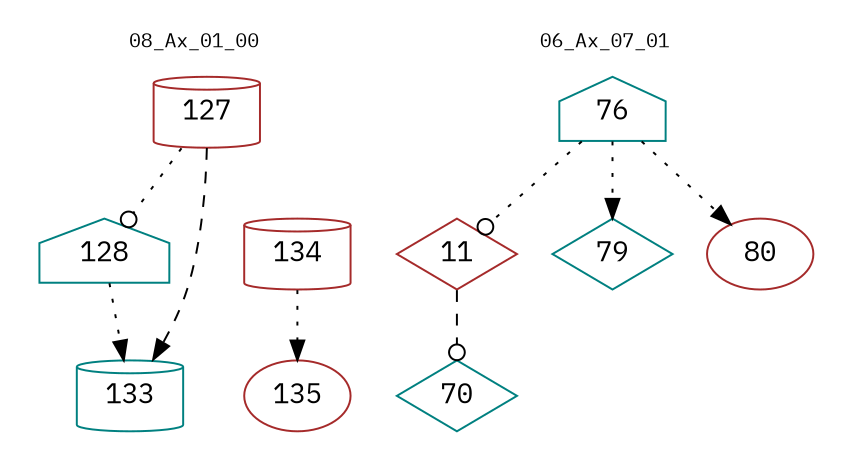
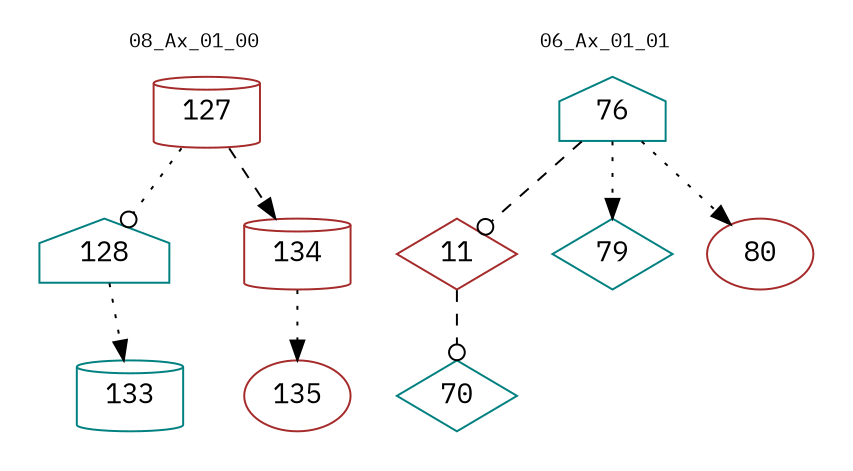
cluster "06_Ax_07_01": label "06_Ax_07_01" -> "06_Ax_01_01"
edge "76" -> "11": style dotted -> dashed
edge "127" -> "133": now "127" -> "134"
